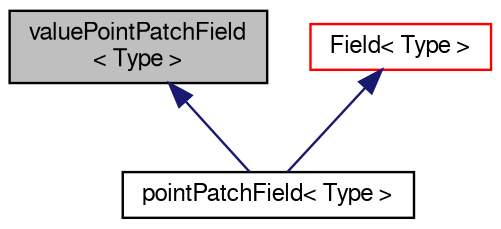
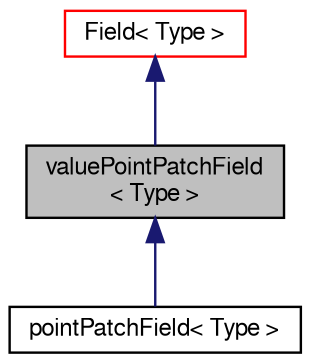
edge "pointPatchField< Type >" -> "Field< Type >": now "valuePointPatchField < Type >" -> "Field< Type >"
